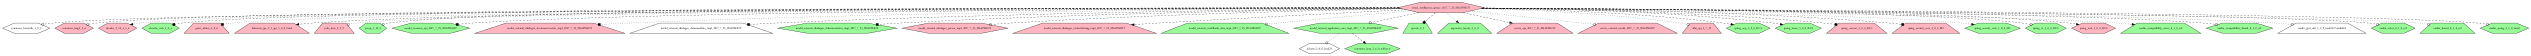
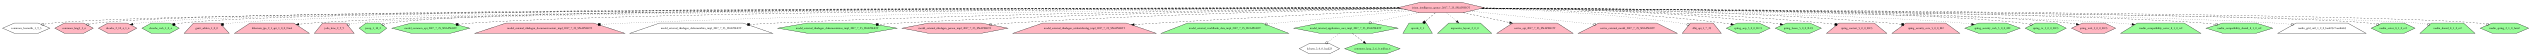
edge "citizen_intelligence_agency_2017_7_25_SNAPSHOT" -> "model_internal_application_user_impl_2017_7_25_SNAPSHOT": style dashed -> dotted
